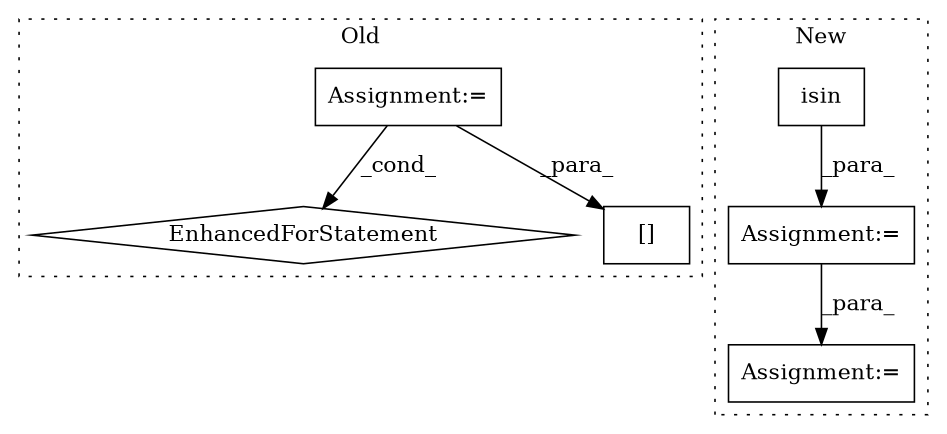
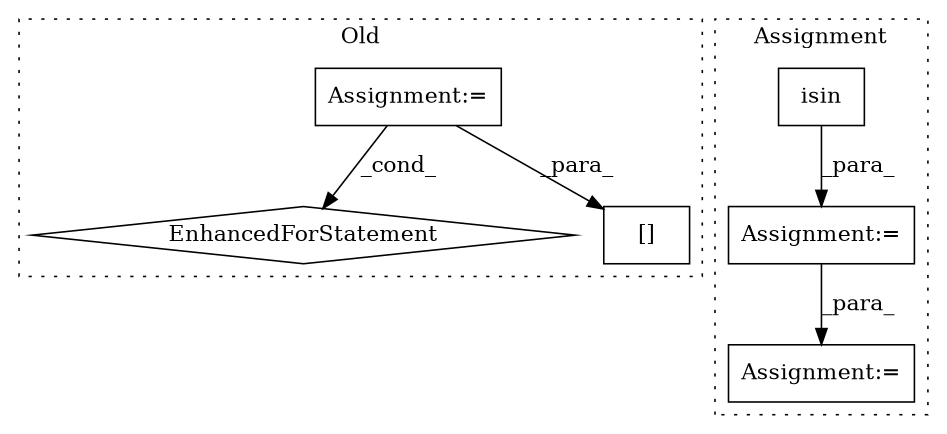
cluster "New": label "New" -> "Assignment"
